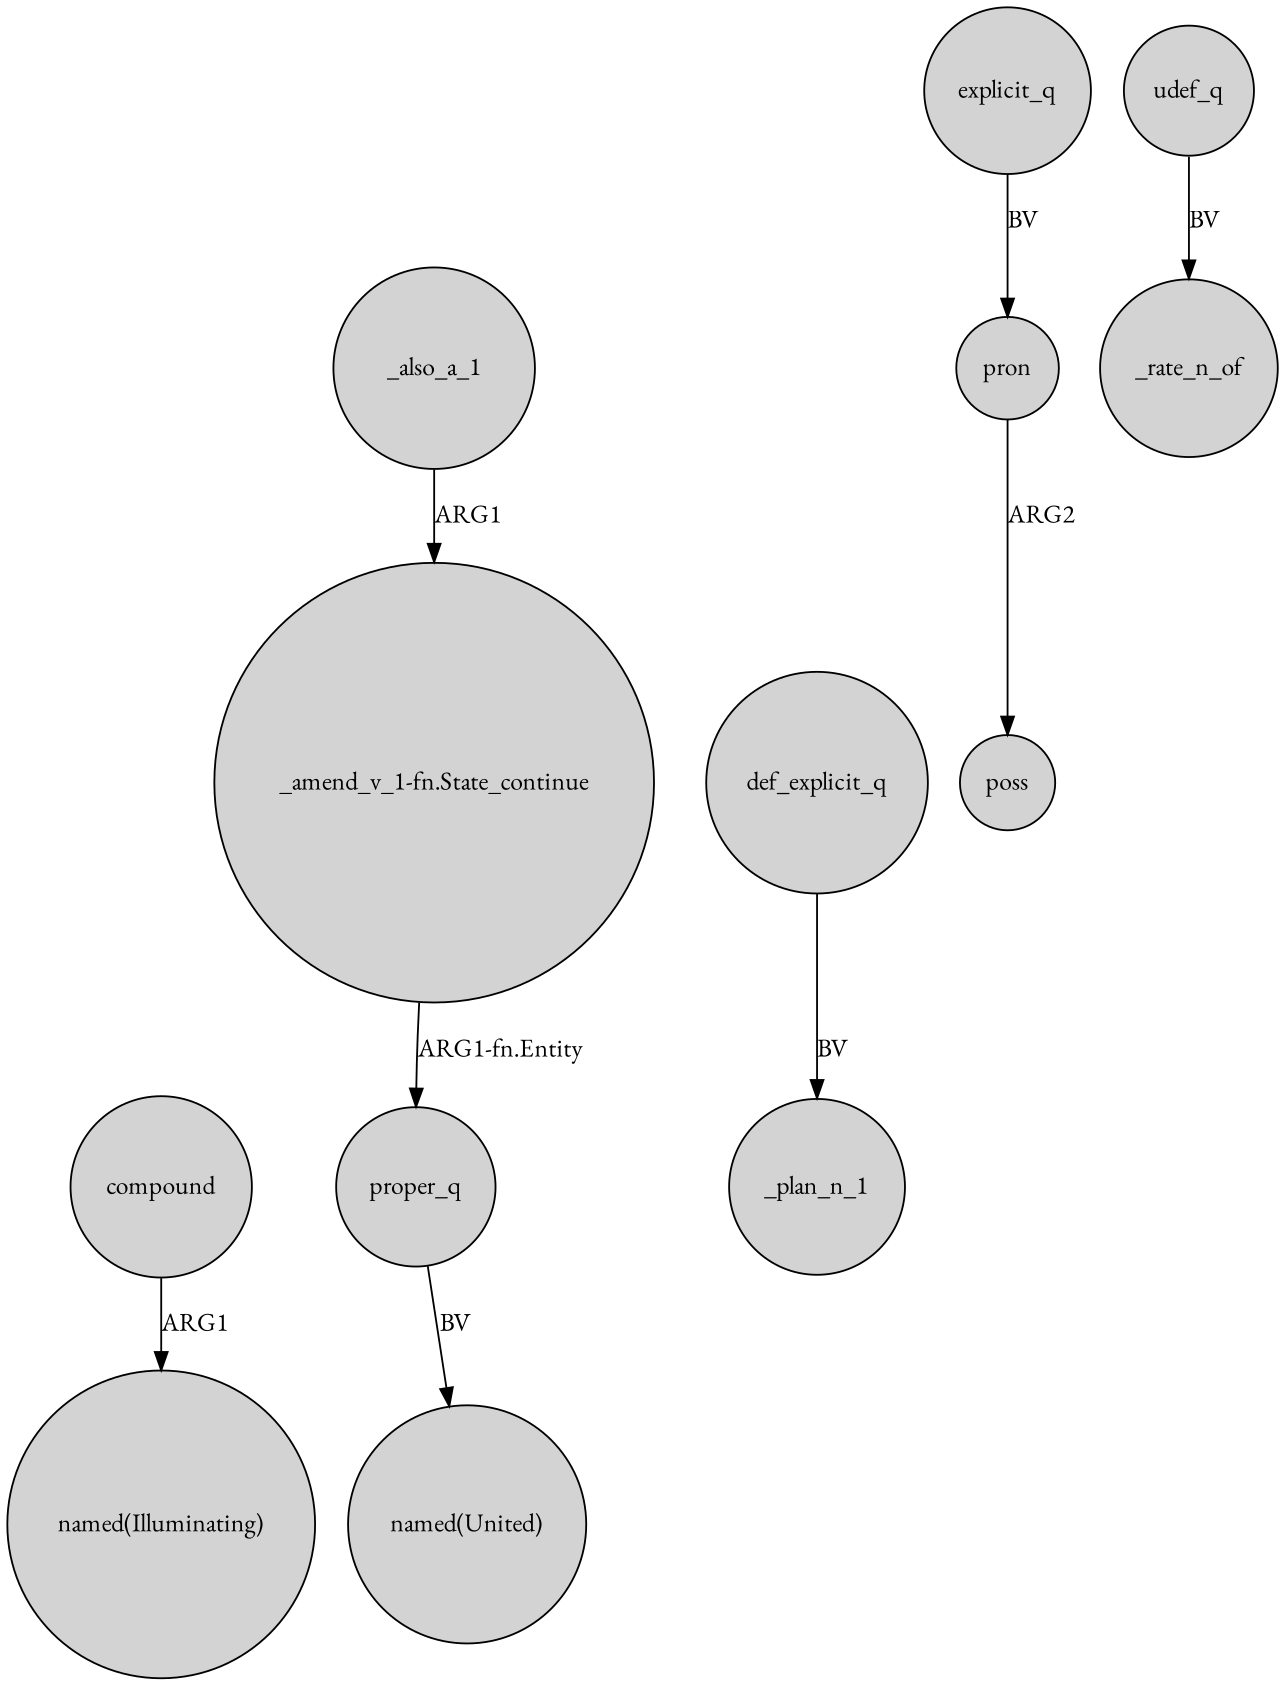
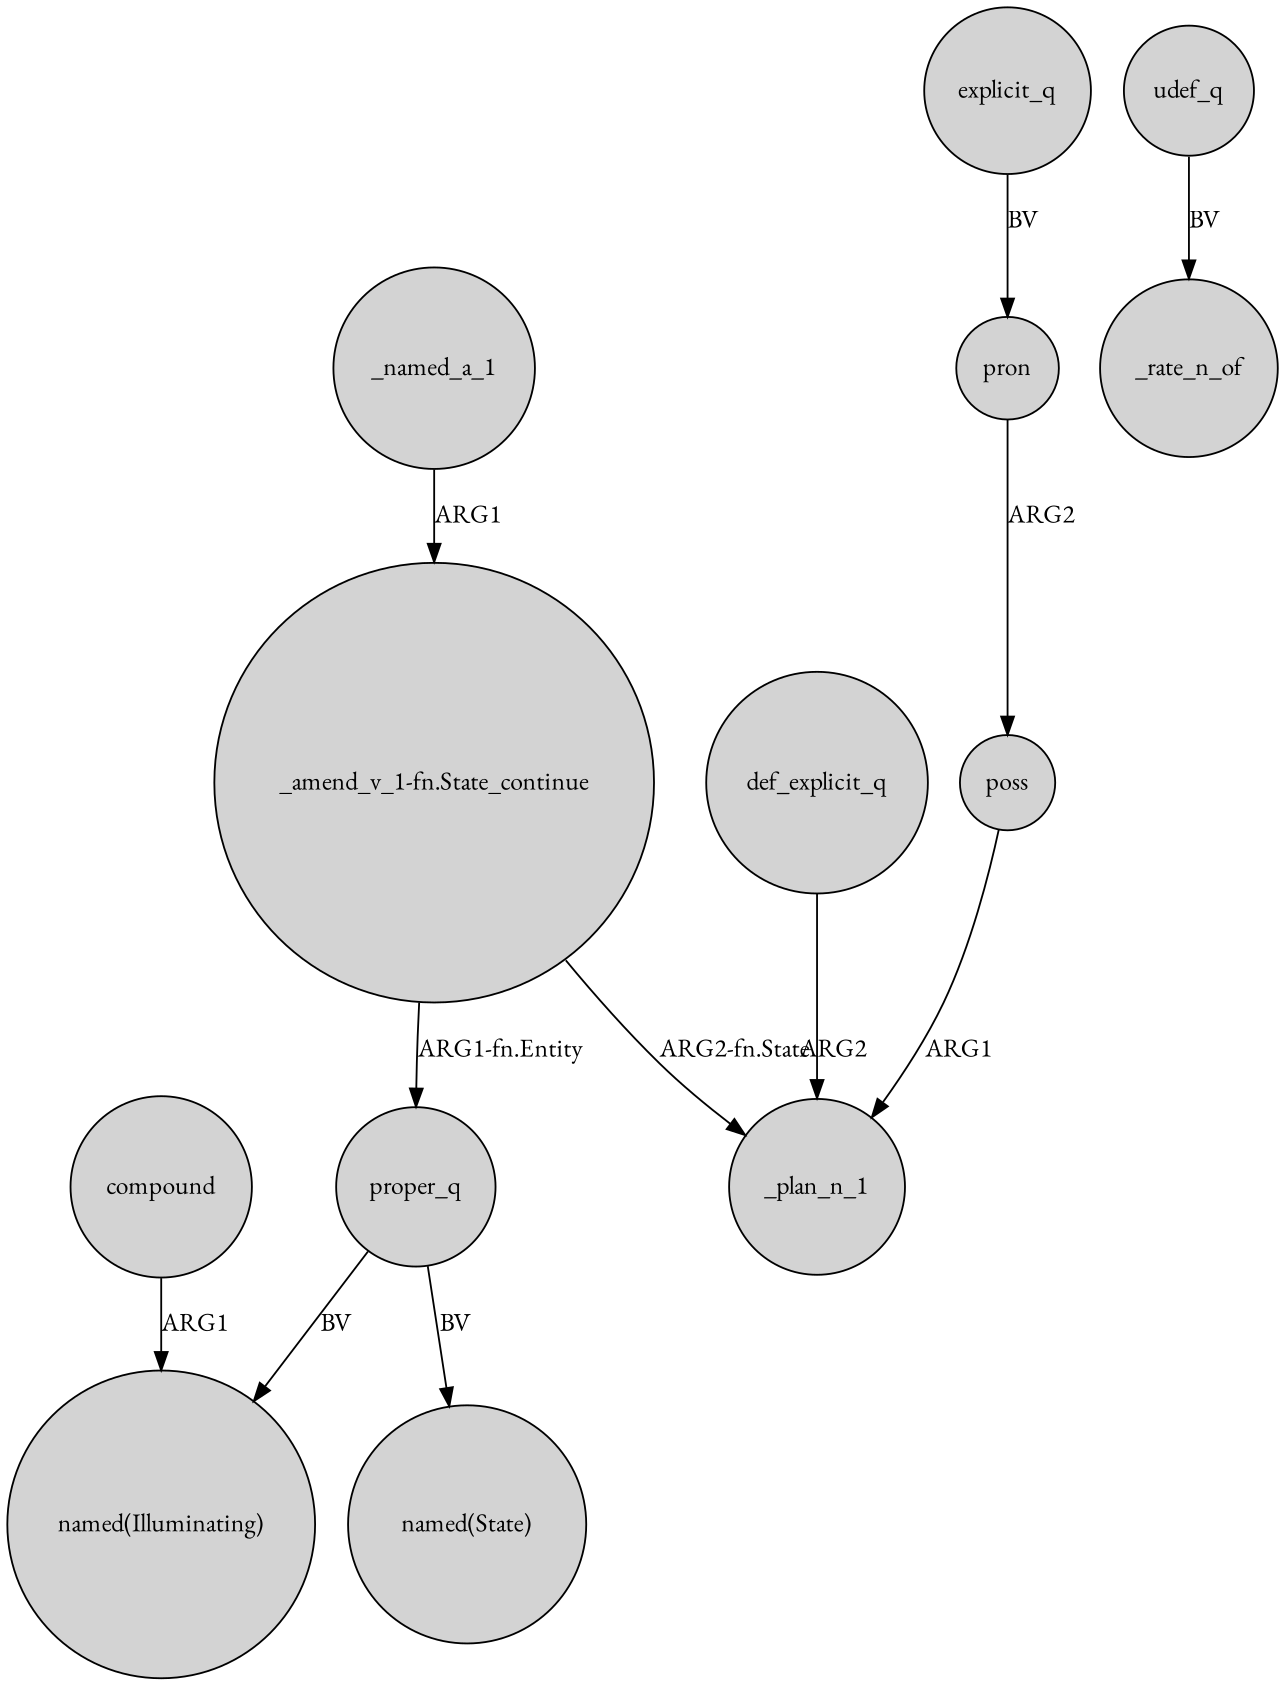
node "_also_a_1": label "_also_a_1" -> "_named_a_1"
edge "poss" -> "_plan_n_1": added, label "ARG1"
edge "_amend_v_1-fn.State_continue" -> "_plan_n_1": added, label "ARG2-fn.State"
edge "def_explicit_q" -> "_plan_n_1": label "BV" -> "ARG2"
edge "proper_q" -> "named(Illuminating)": added, label "BV"
node "named(United)": label "named(United)" -> "named(State)"
